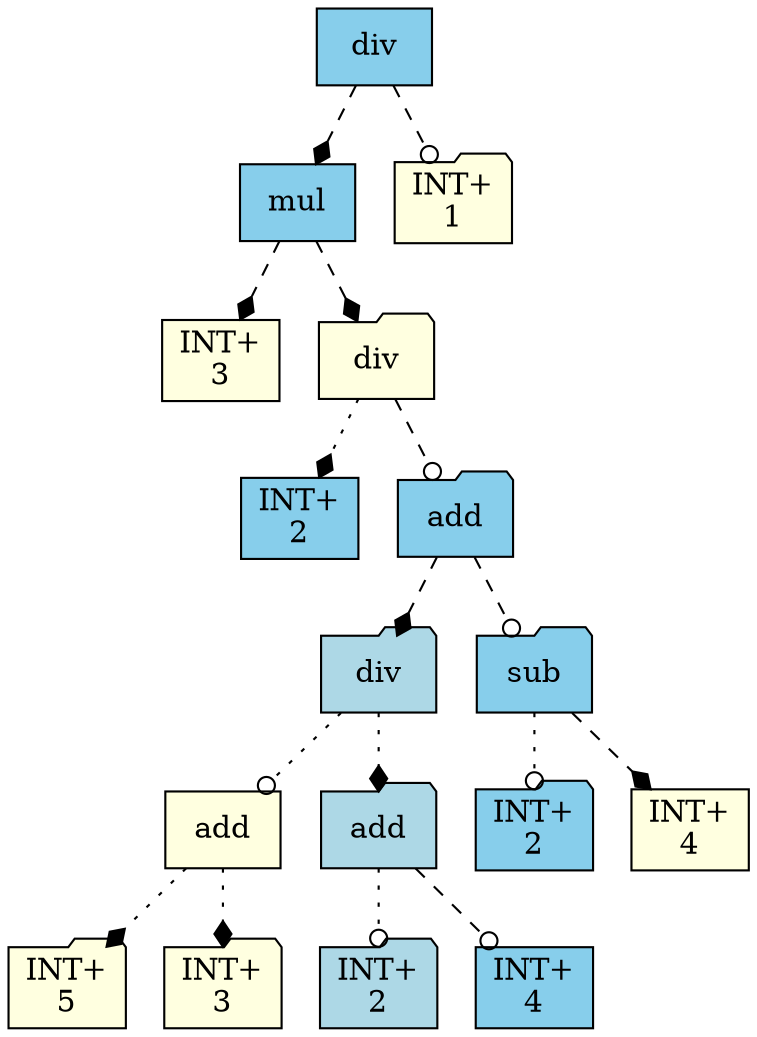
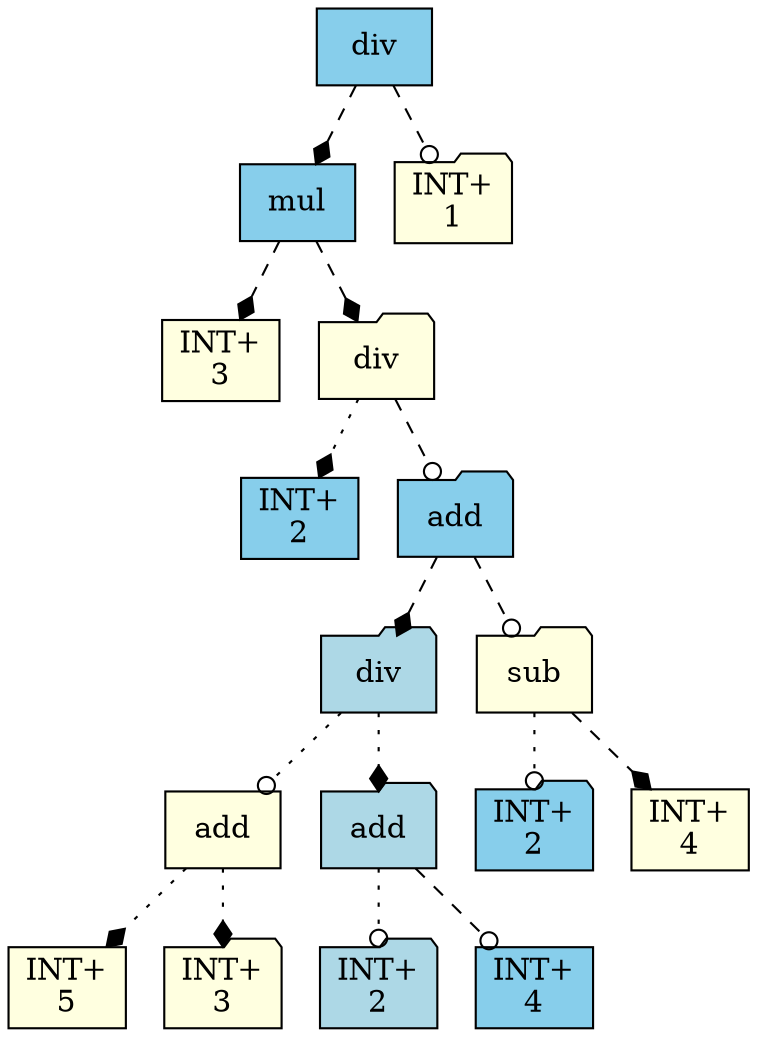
node "sub": fillcolor skyblue -> lightyellow
node "INT+ 5": shape folder -> box
